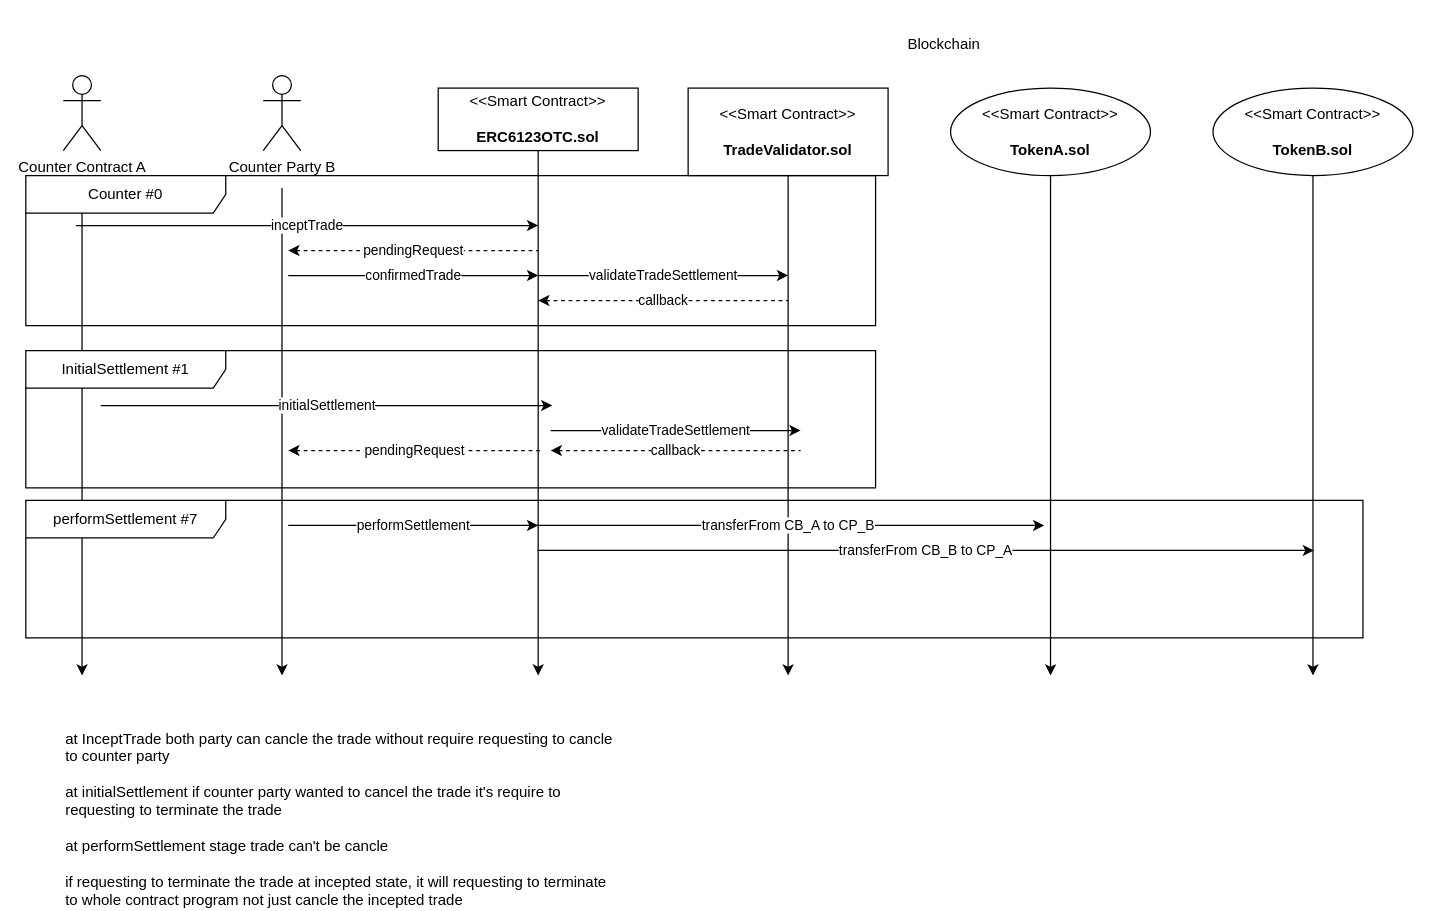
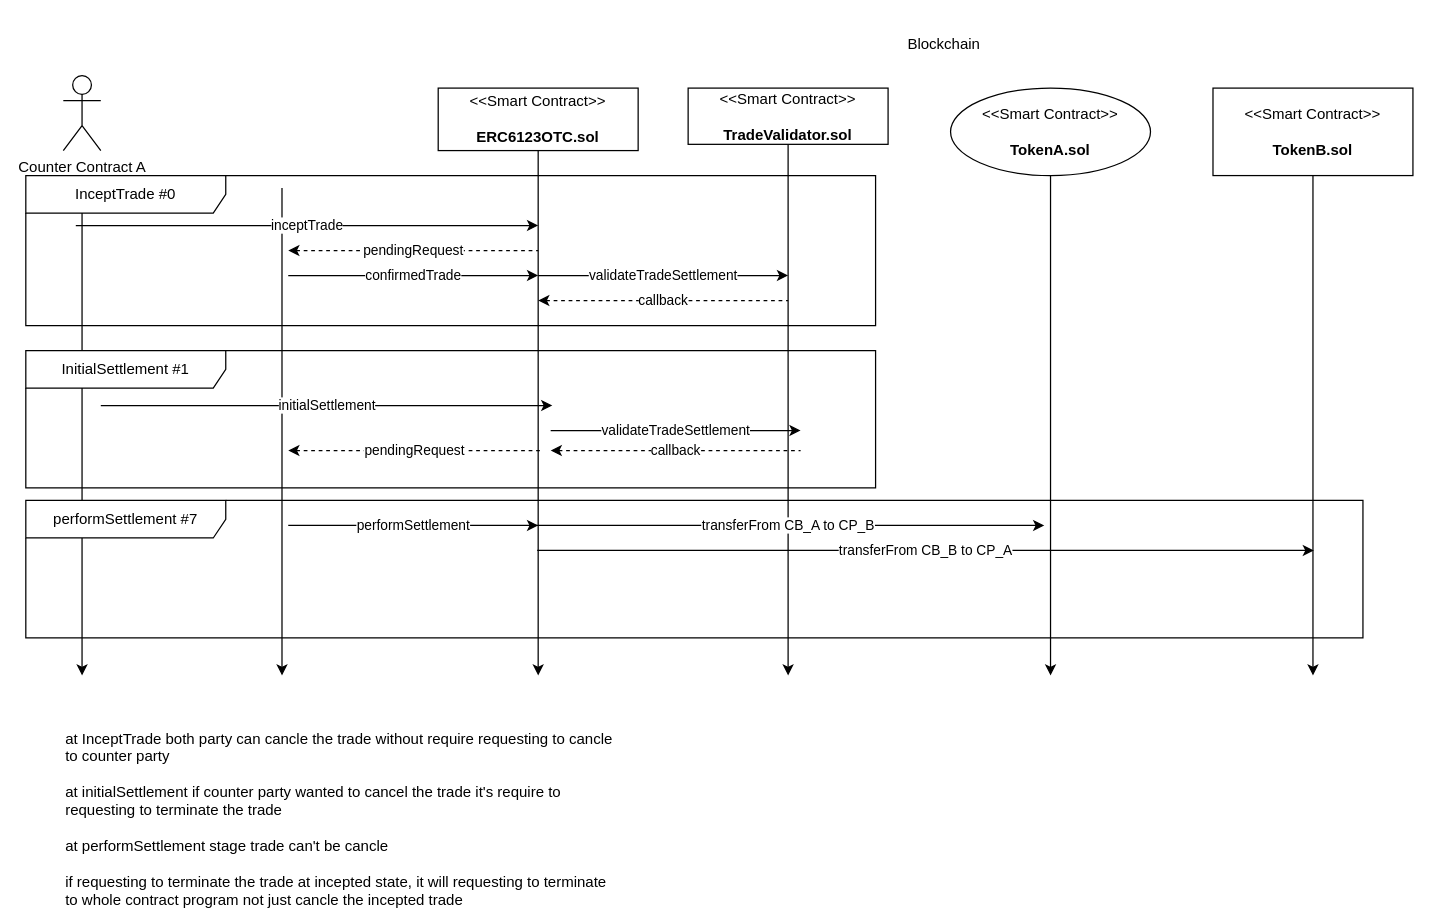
node "Counter Party B": removed
node "<<Smart Contract>> TradeValidator.sol": size 200x88 -> 200x56
node "<<Smart Contract>> TokenB.sol": shape ellipse -> rectangle
node "Counter #0": label "Counter #0" -> "InceptTrade #0"
